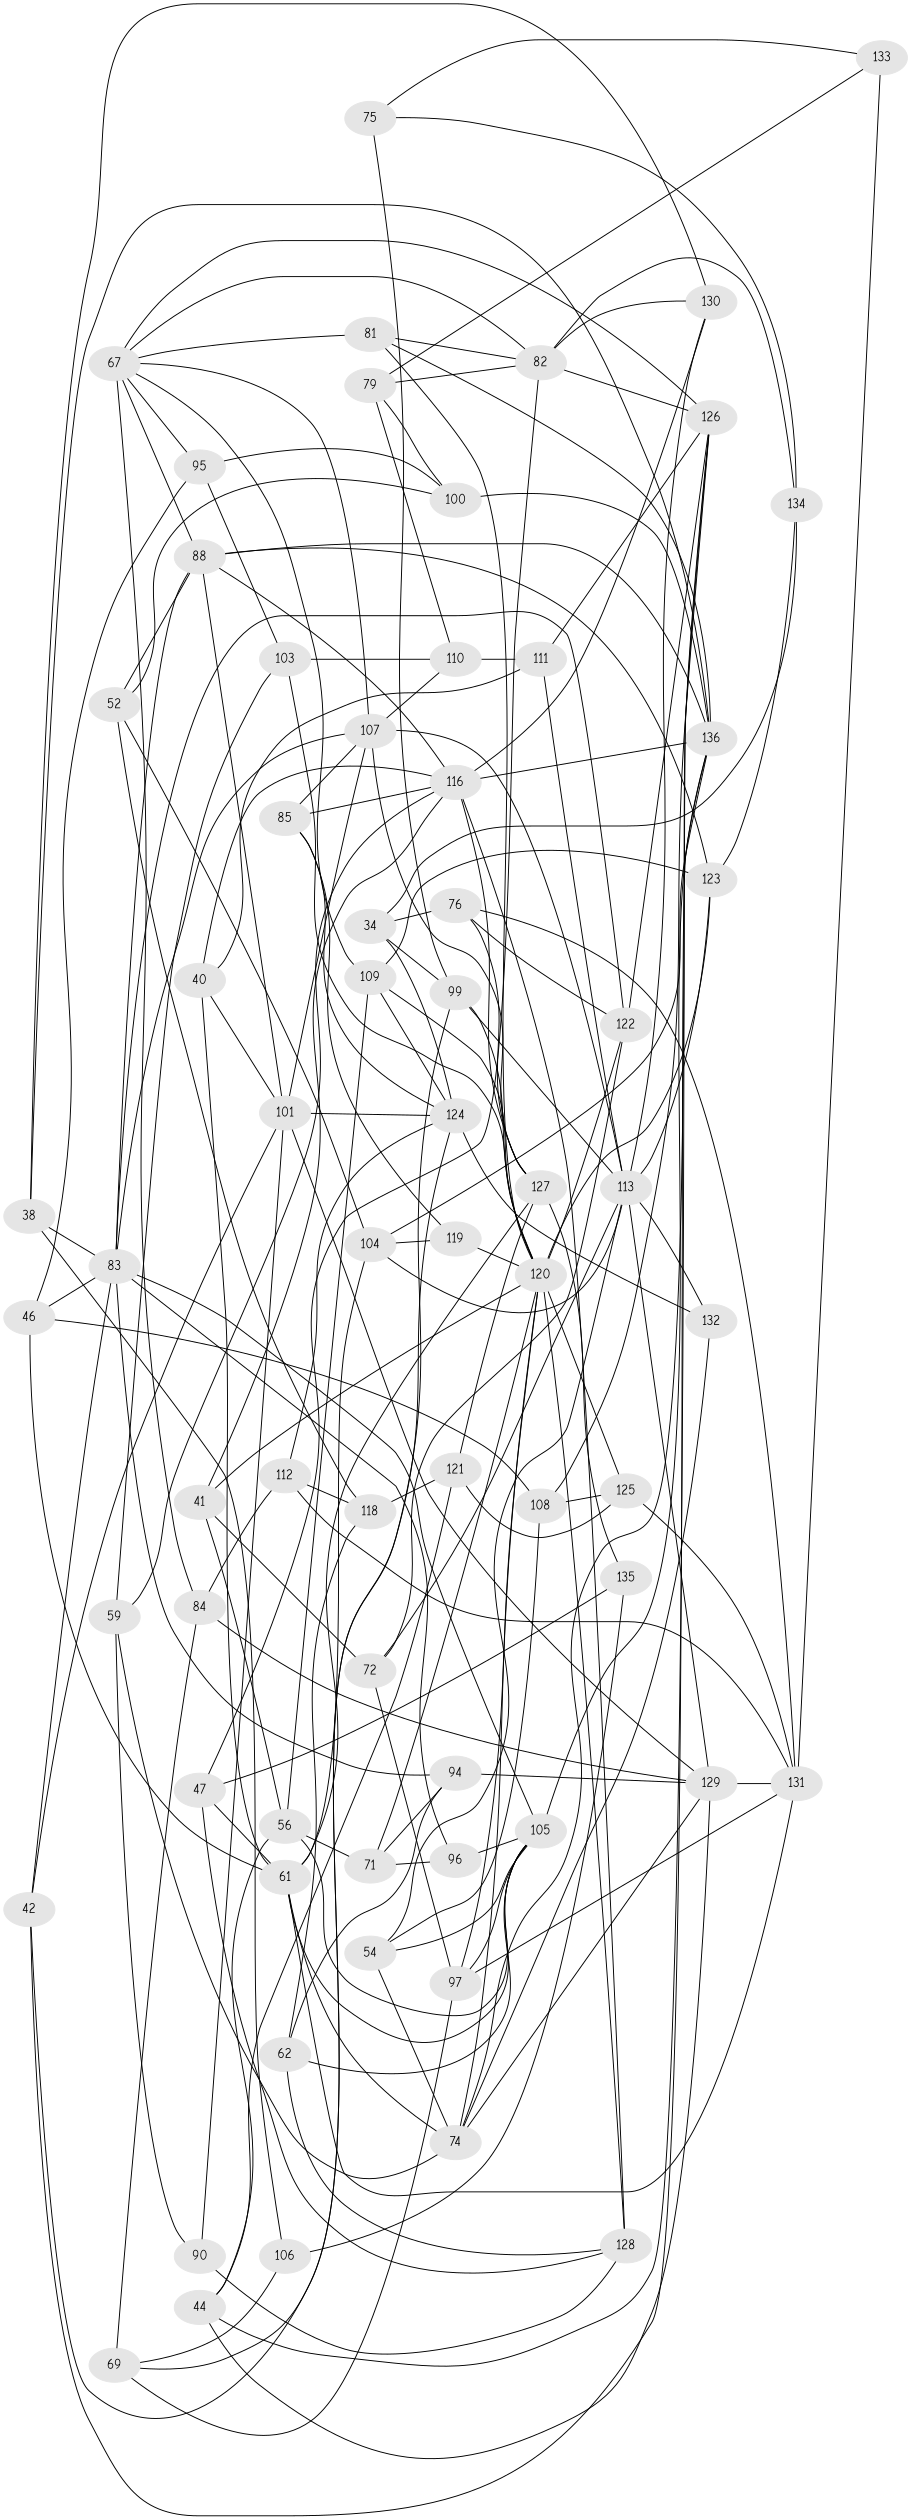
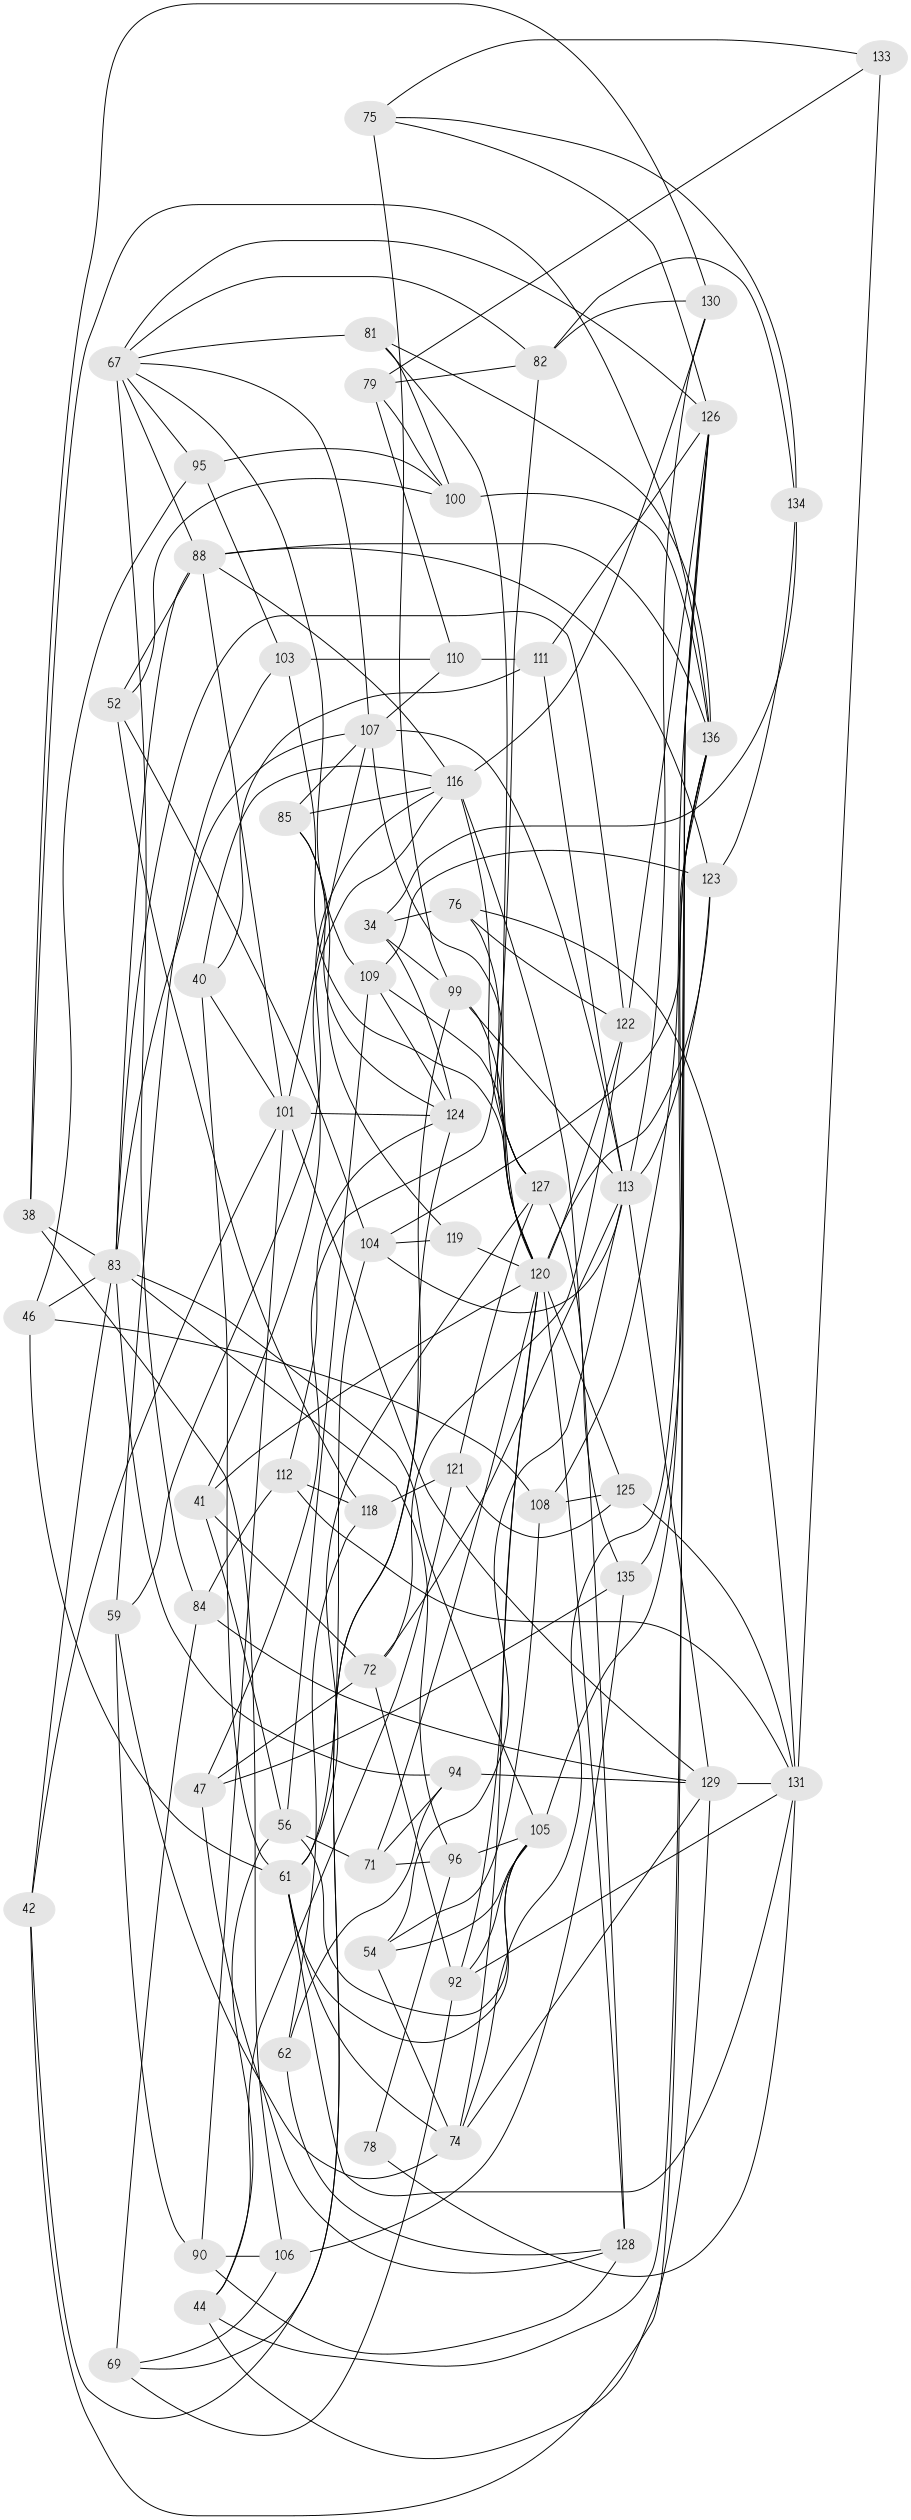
edge "81" -- "82": now "81" -- "100"
edge "82" -- "126": now "75" -- "126"
edge "136" -- "116": now "136" -- "135"
node "132": removed
edge "47" -- "61": now "47" -- "72"
node "97": label "97" -> "92"
edge "105" -- "62": removed
node "78": added
edge "90" -- "106": added
